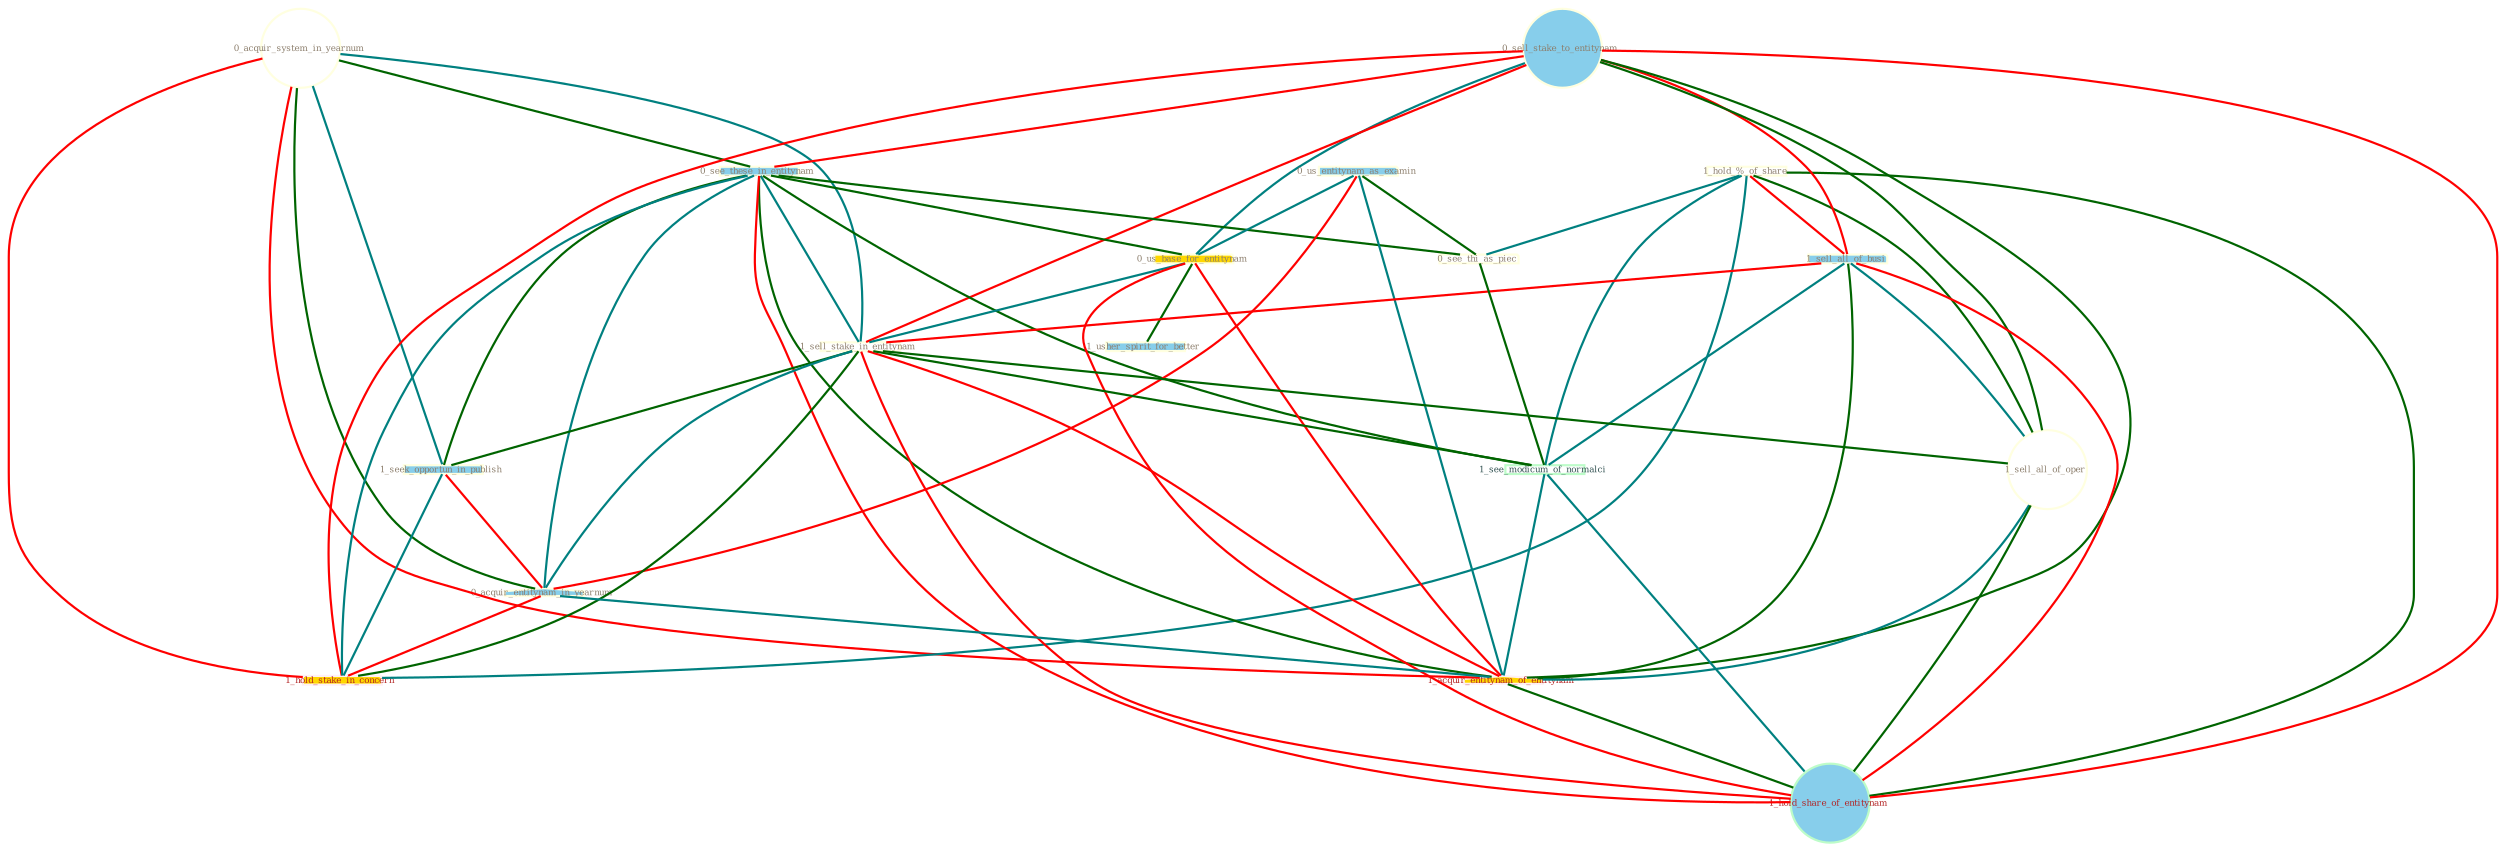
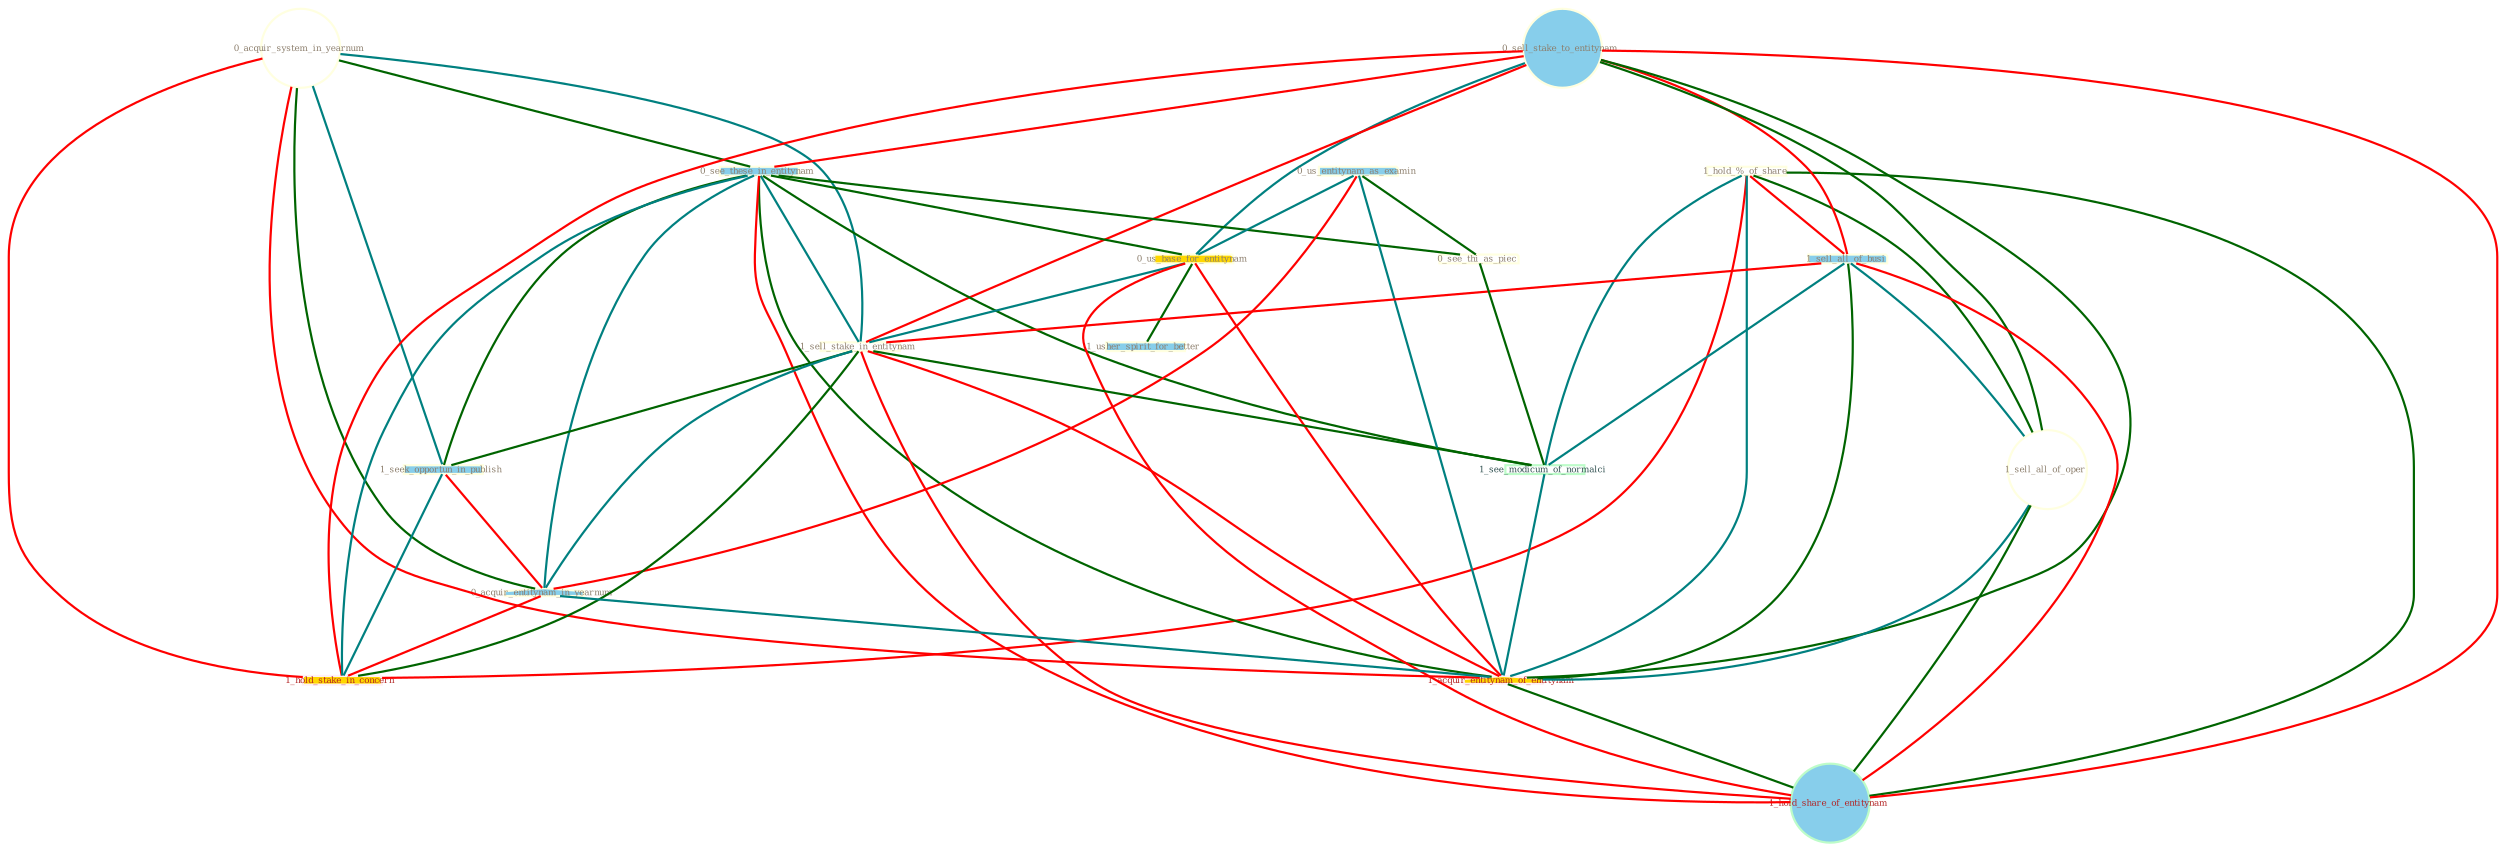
edge "1_hold_%_of_share" -- "0_see_thi_as_piec": now "1_hold_%_of_share" -- "1_acquir_entitynam_of_entitynam"
edge "1_sell_stake_in_entitynam" -- "1_sell_all_of_oper": removed
edge "1_see_modicum_of_normalci" -- "1_hold_share_of_entitynam": removed
edge "1_hold_%_of_share" -- "1_hold_stake_in_concern": color teal -> red
